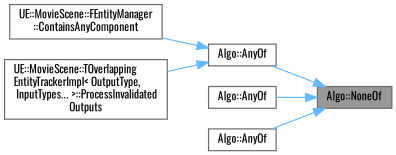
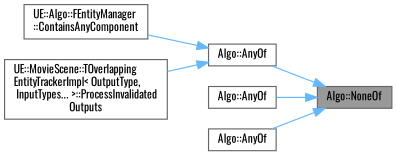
node "UE::MovieScene::FEntityManager ::ContainsAnyComponent": label "UE::MovieScene::FEntityManager ::ContainsAnyComponent" -> "UE::Algo::FEntityManager ::ContainsAnyComponent"
